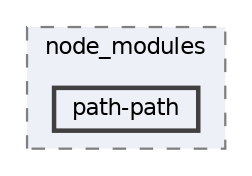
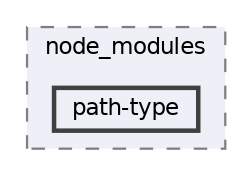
node "path-path": label "path-path" -> "path-type"
